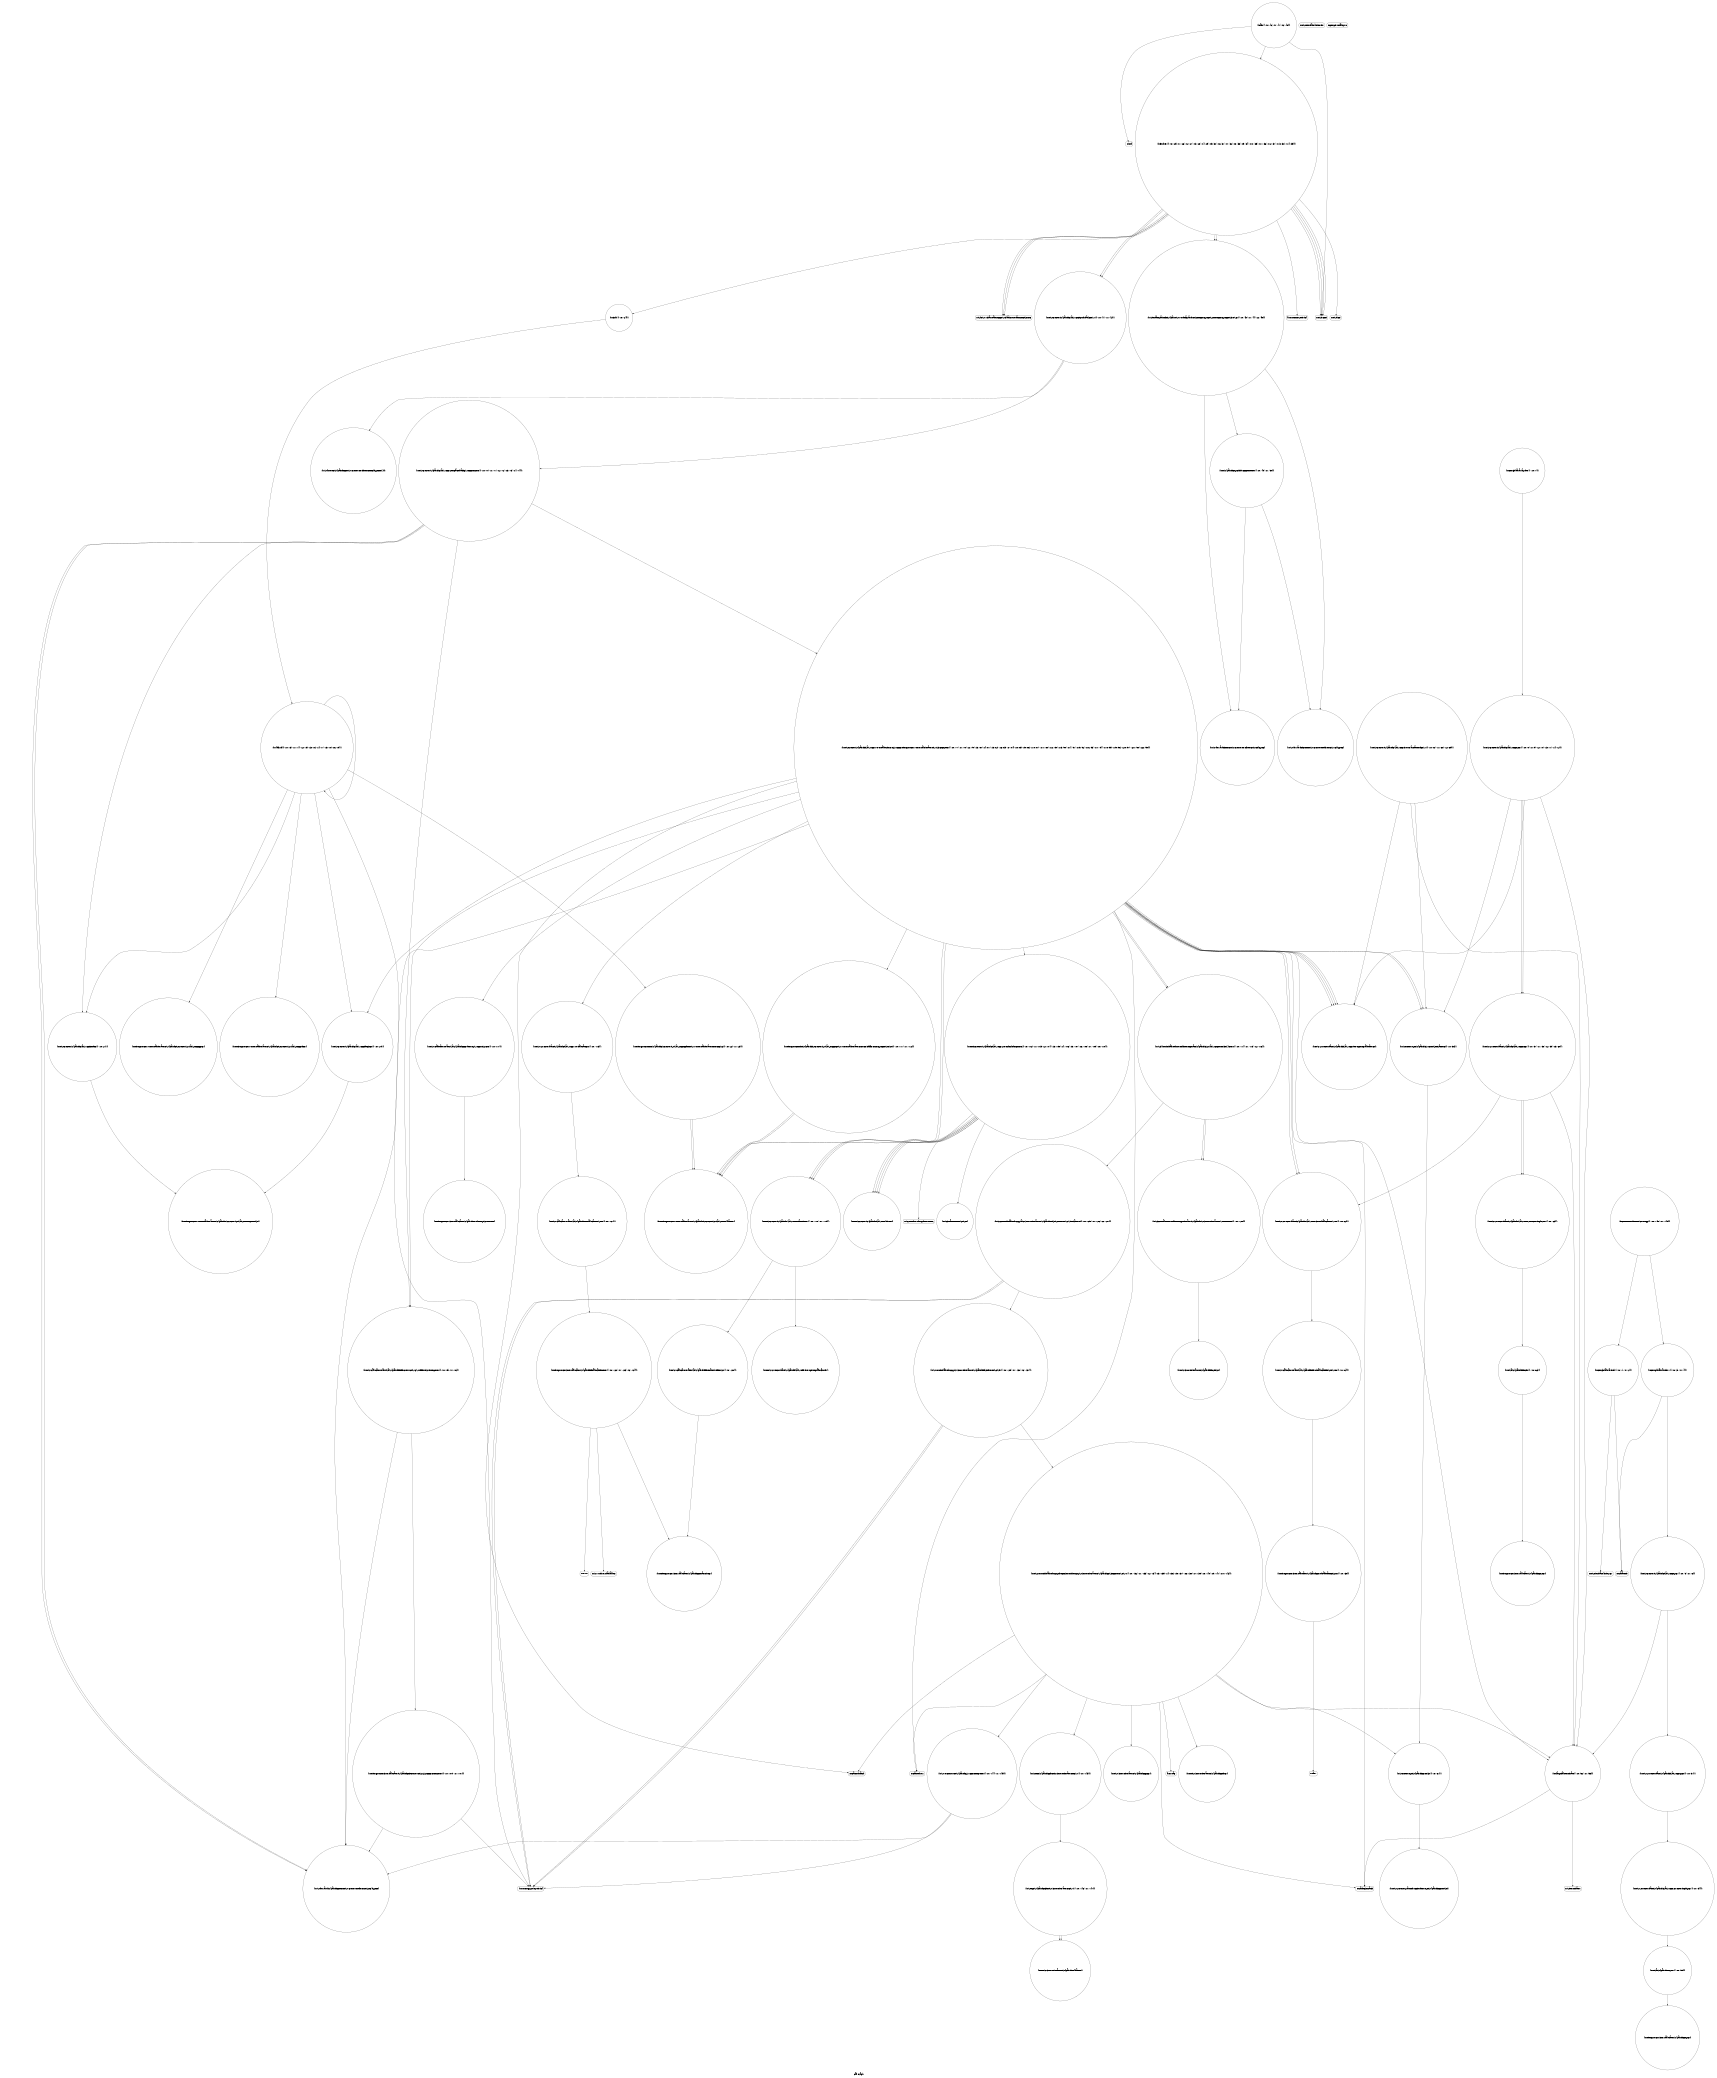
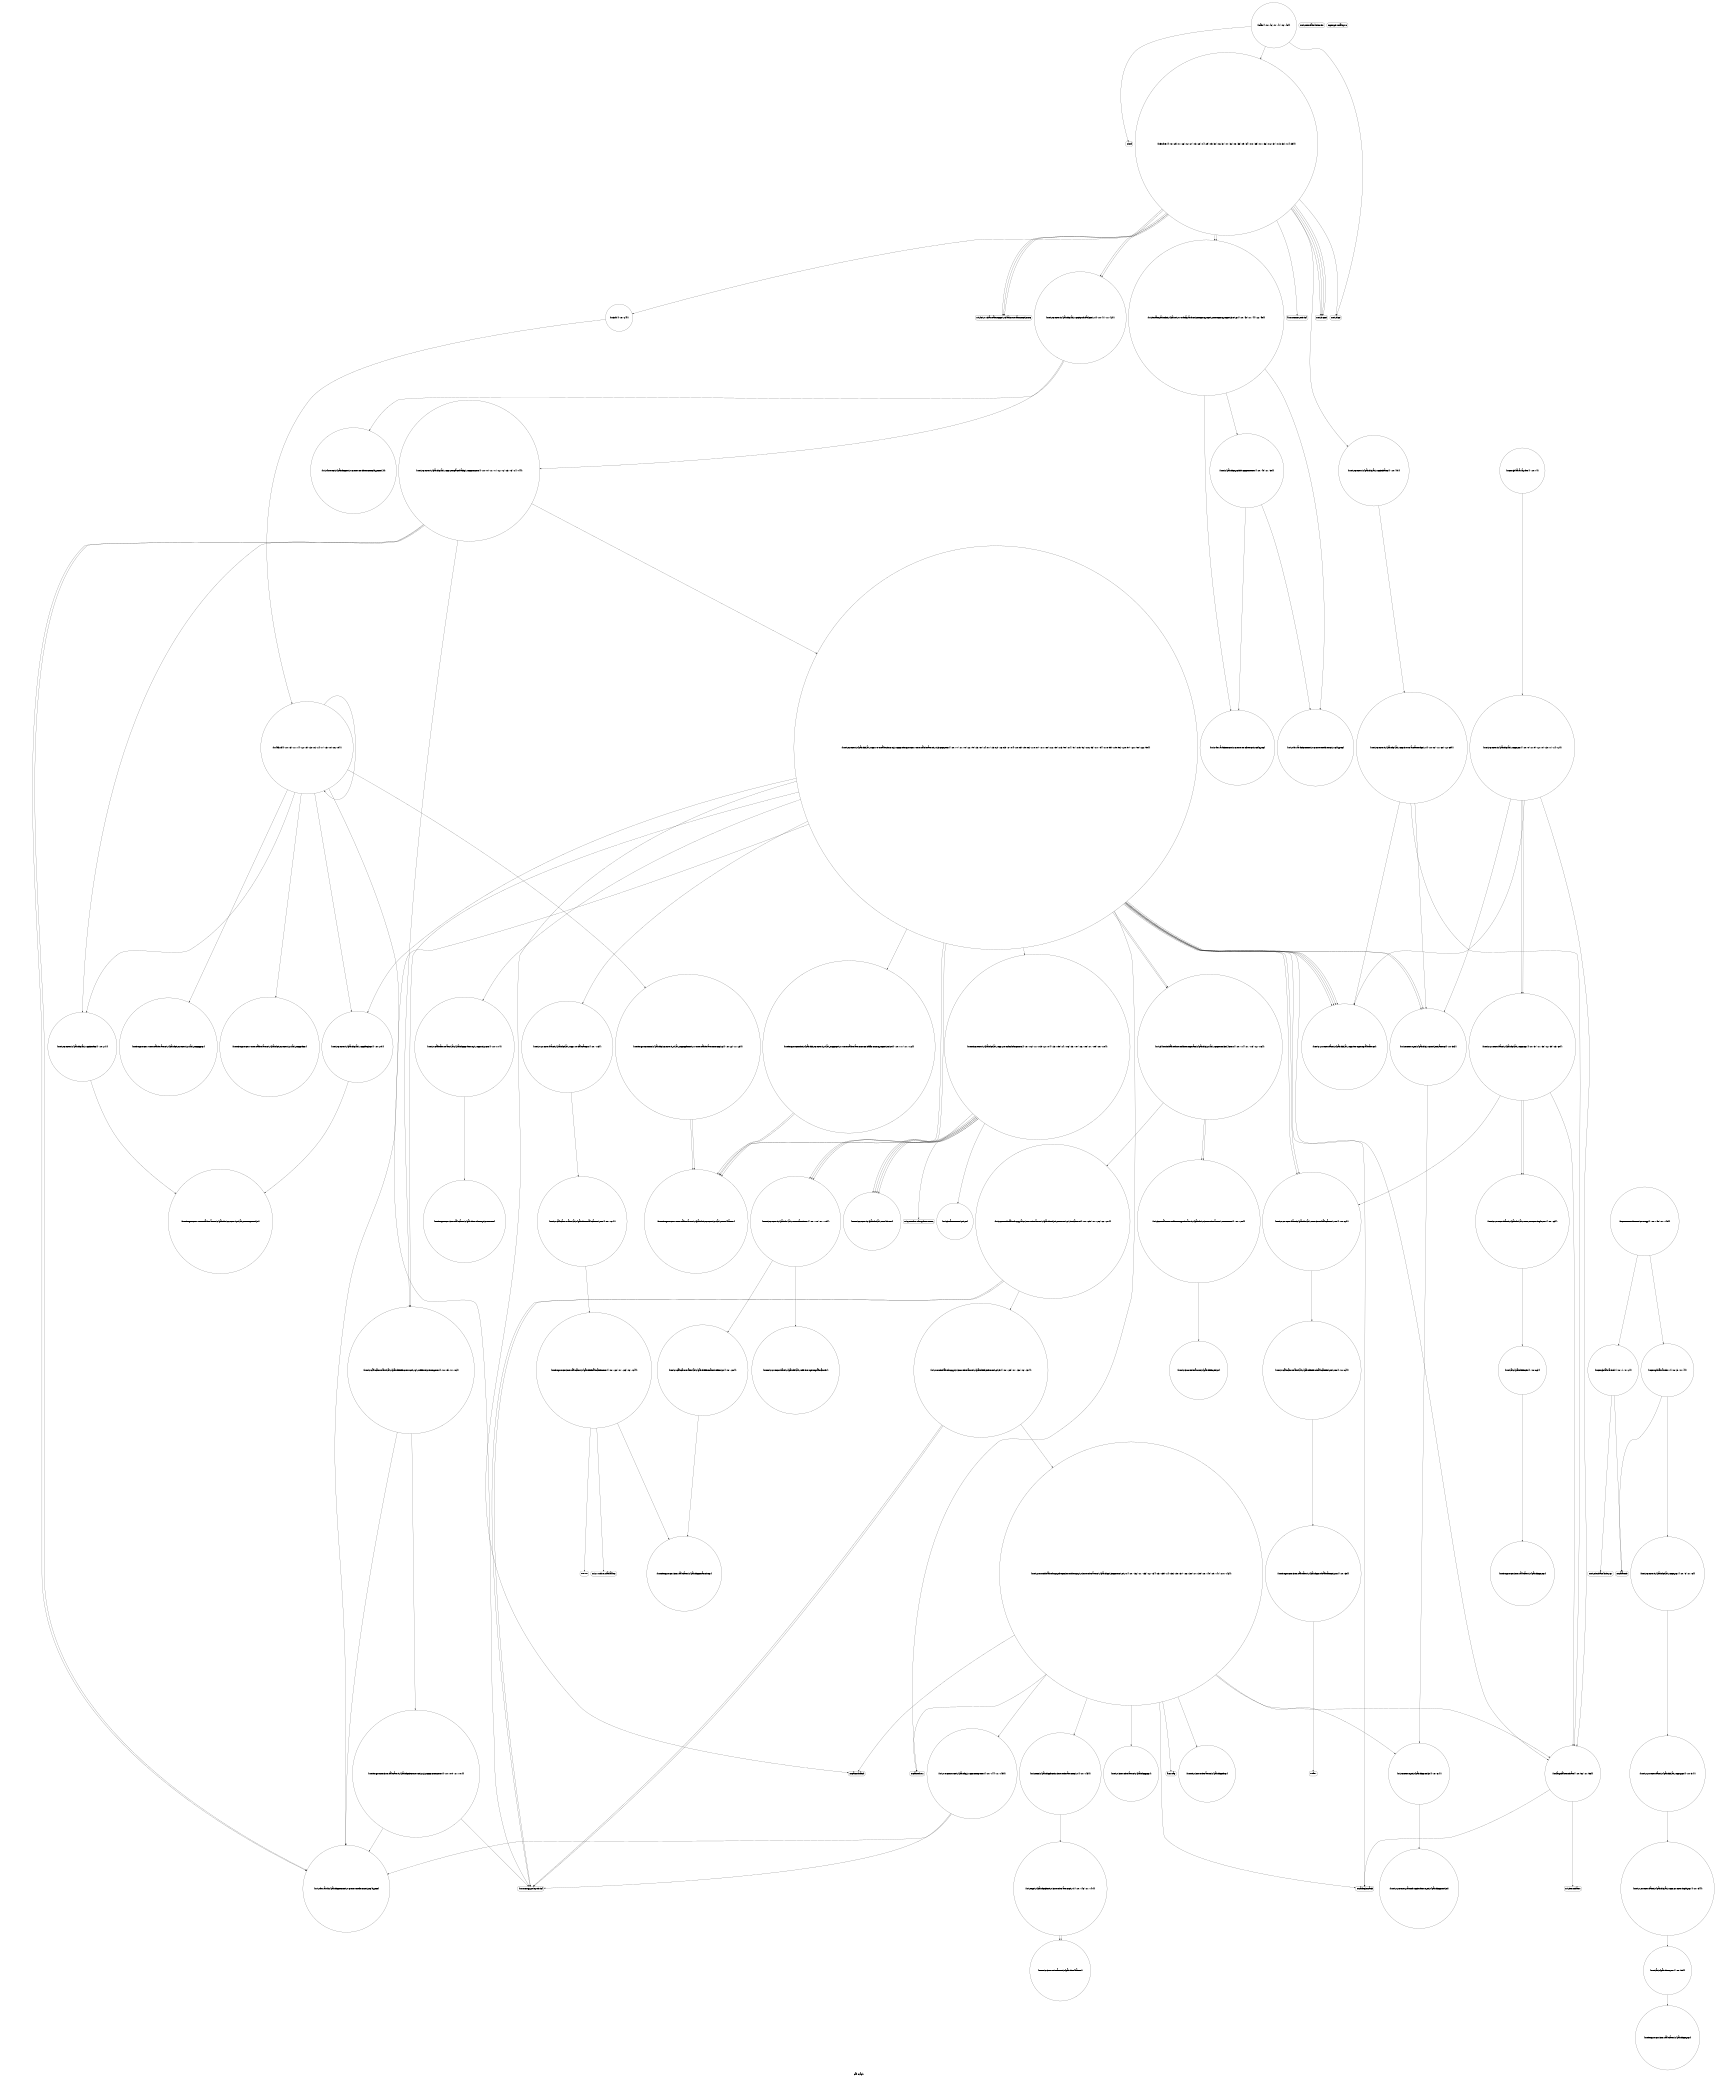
edge "{main|{<s0>46|<s1>47|<s2>48}}" -> "_ZNSirsERi": now "{main|{<s0>46|<s1>47|<s2>48}}" -> "_ZNSolsEi"
node "{_ZNSt6vectorISt4pairIiiESaIS1_EE5clearEv|{<s0>40}}": added
edge "{_ZNSt6vectorISt4pairIiiESaIS1_EEC2Ev|{<s0>5|<s1>6}}" -> "{__clang_call_terminate|{<s0>52|<s1>53}}": removed
